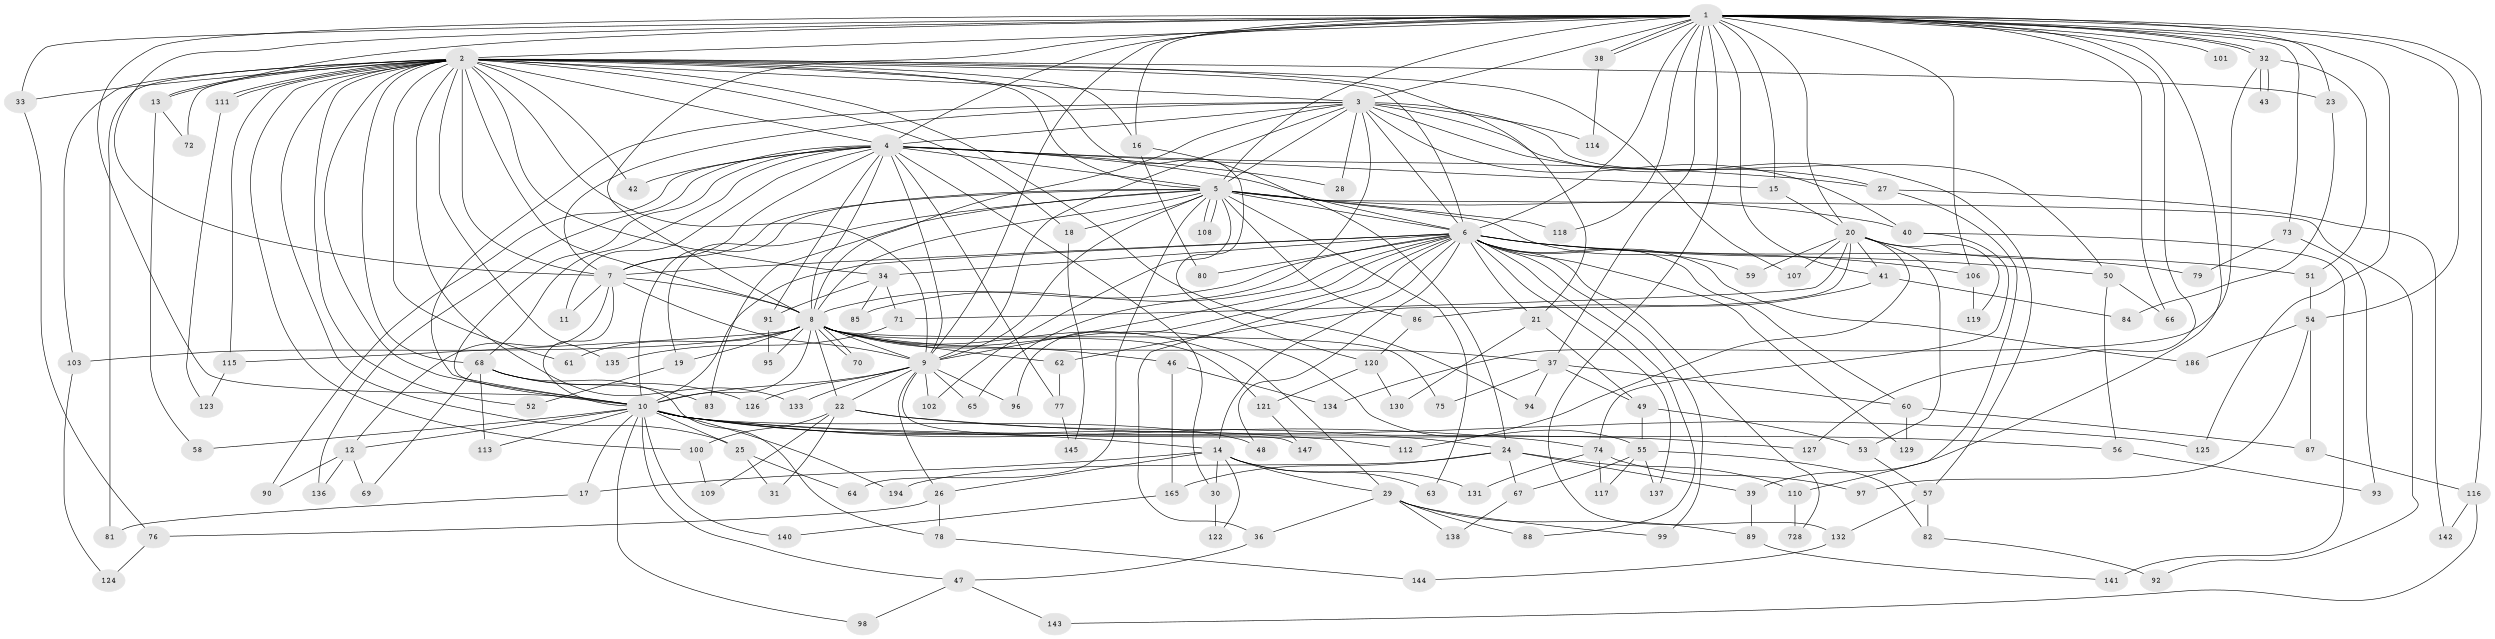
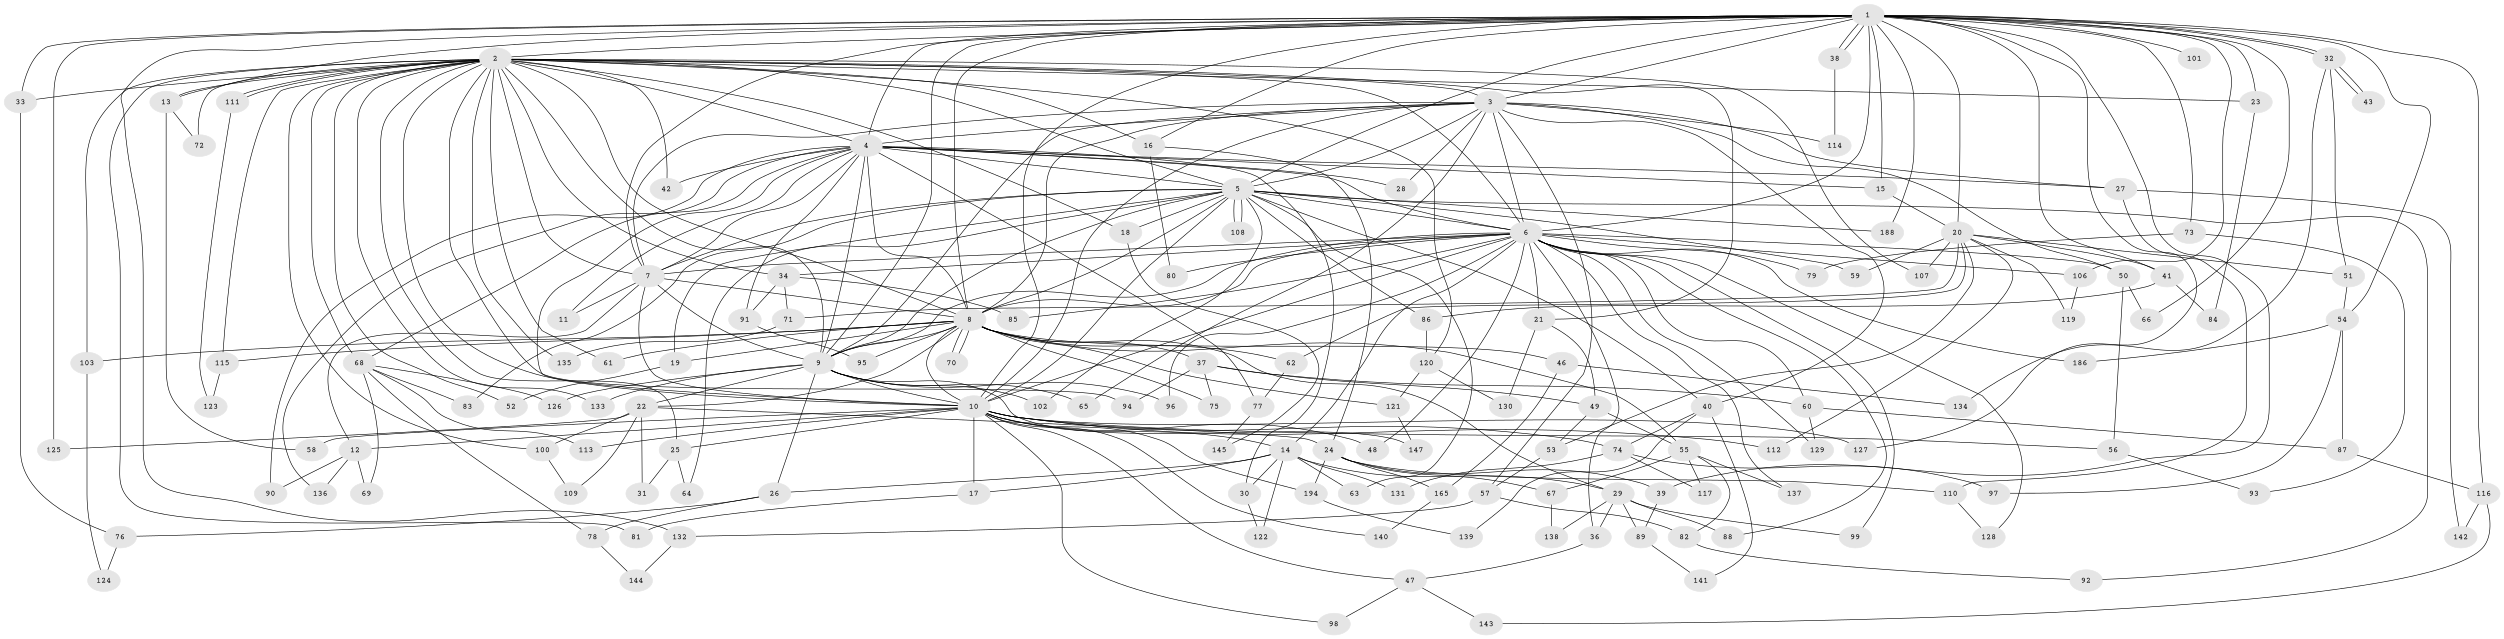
edge "1" -- "37": removed
node "118": label "118" -> "188"
node "139": added
node "728": label "728" -> "128"
